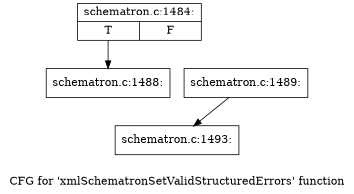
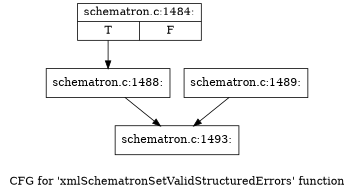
edge "schematron.c:1488:" -> "schematron.c:1493:": added
